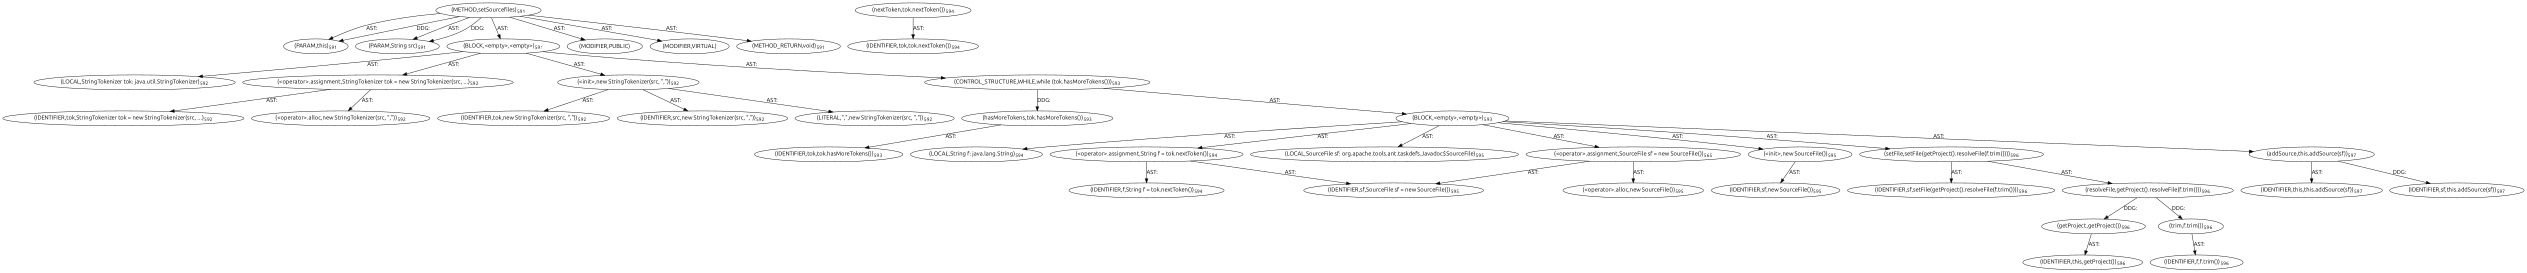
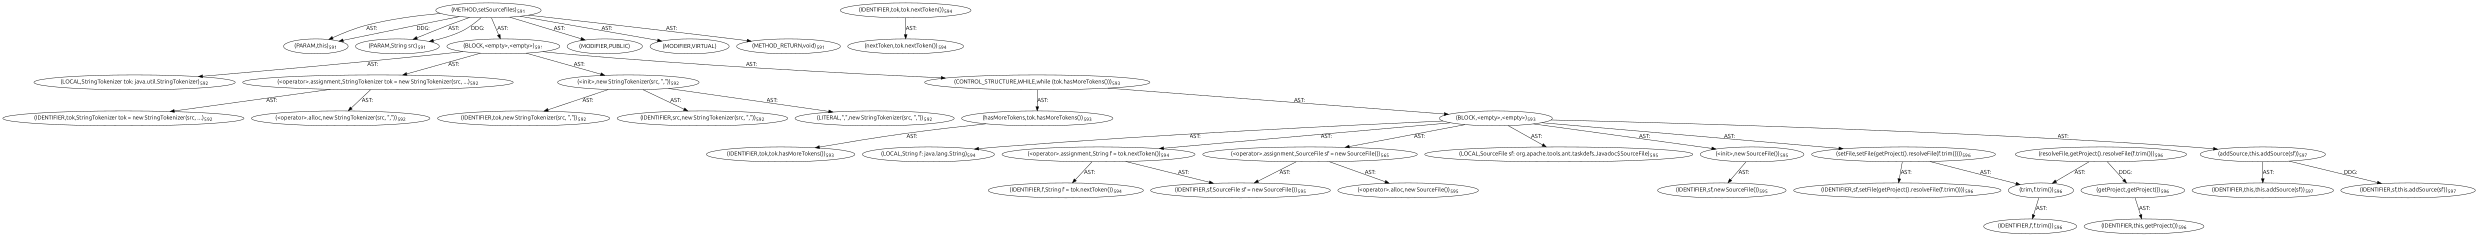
edge "(nextToken,tok.nextToken())" -> "(IDENTIFIER,tok,tok.nextToken())": reversed
edge "(CONTROL_STRUCTURE,WHILE,while (tok.hasMoreTokens()))" -> "(hasMoreTokens,tok.hasMoreTokens())": label "DDG: " -> "AST: "
edge "(setFile,setFile(getProject().resolveFile(f.trim())))" -> "(resolveFile,getProject().resolveFile(f.trim()))": now "(setFile,setFile(getProject().resolveFile(f.trim())))" -> "(trim,f.trim())"
edge "(resolveFile,getProject().resolveFile(f.trim()))" -> "(trim,f.trim())": label "DDG: " -> "AST: "
